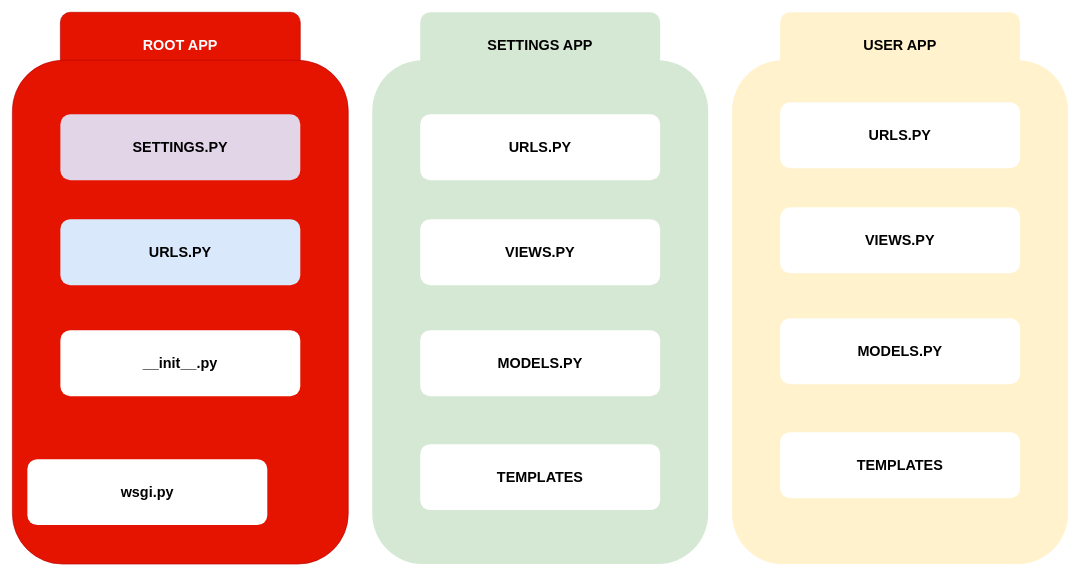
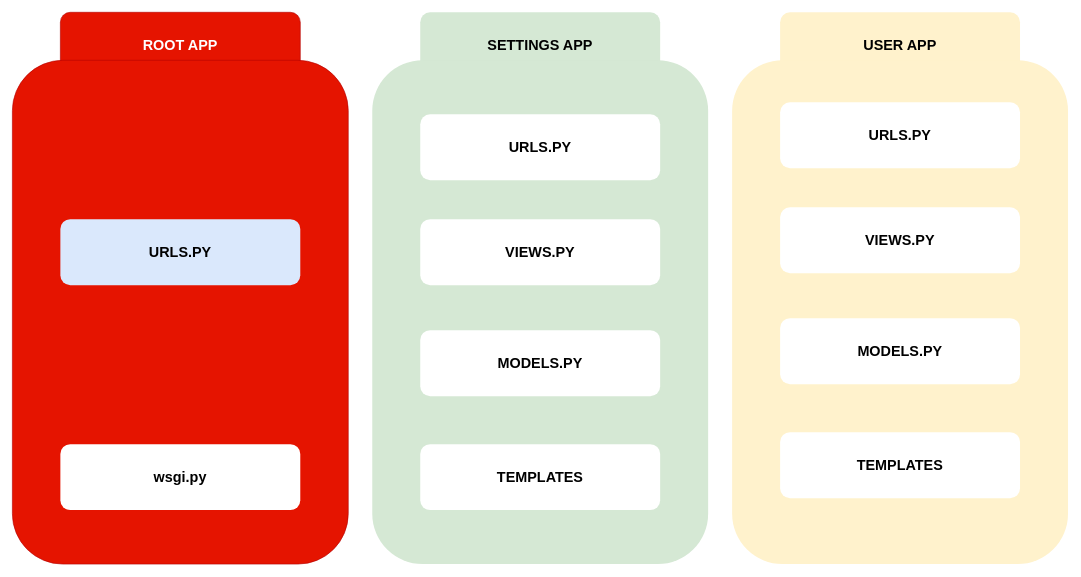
node "SETTINGS.PY": removed
node "__init__.py": removed
node "wsgi.py": moved (147, 492) -> (180, 477)
